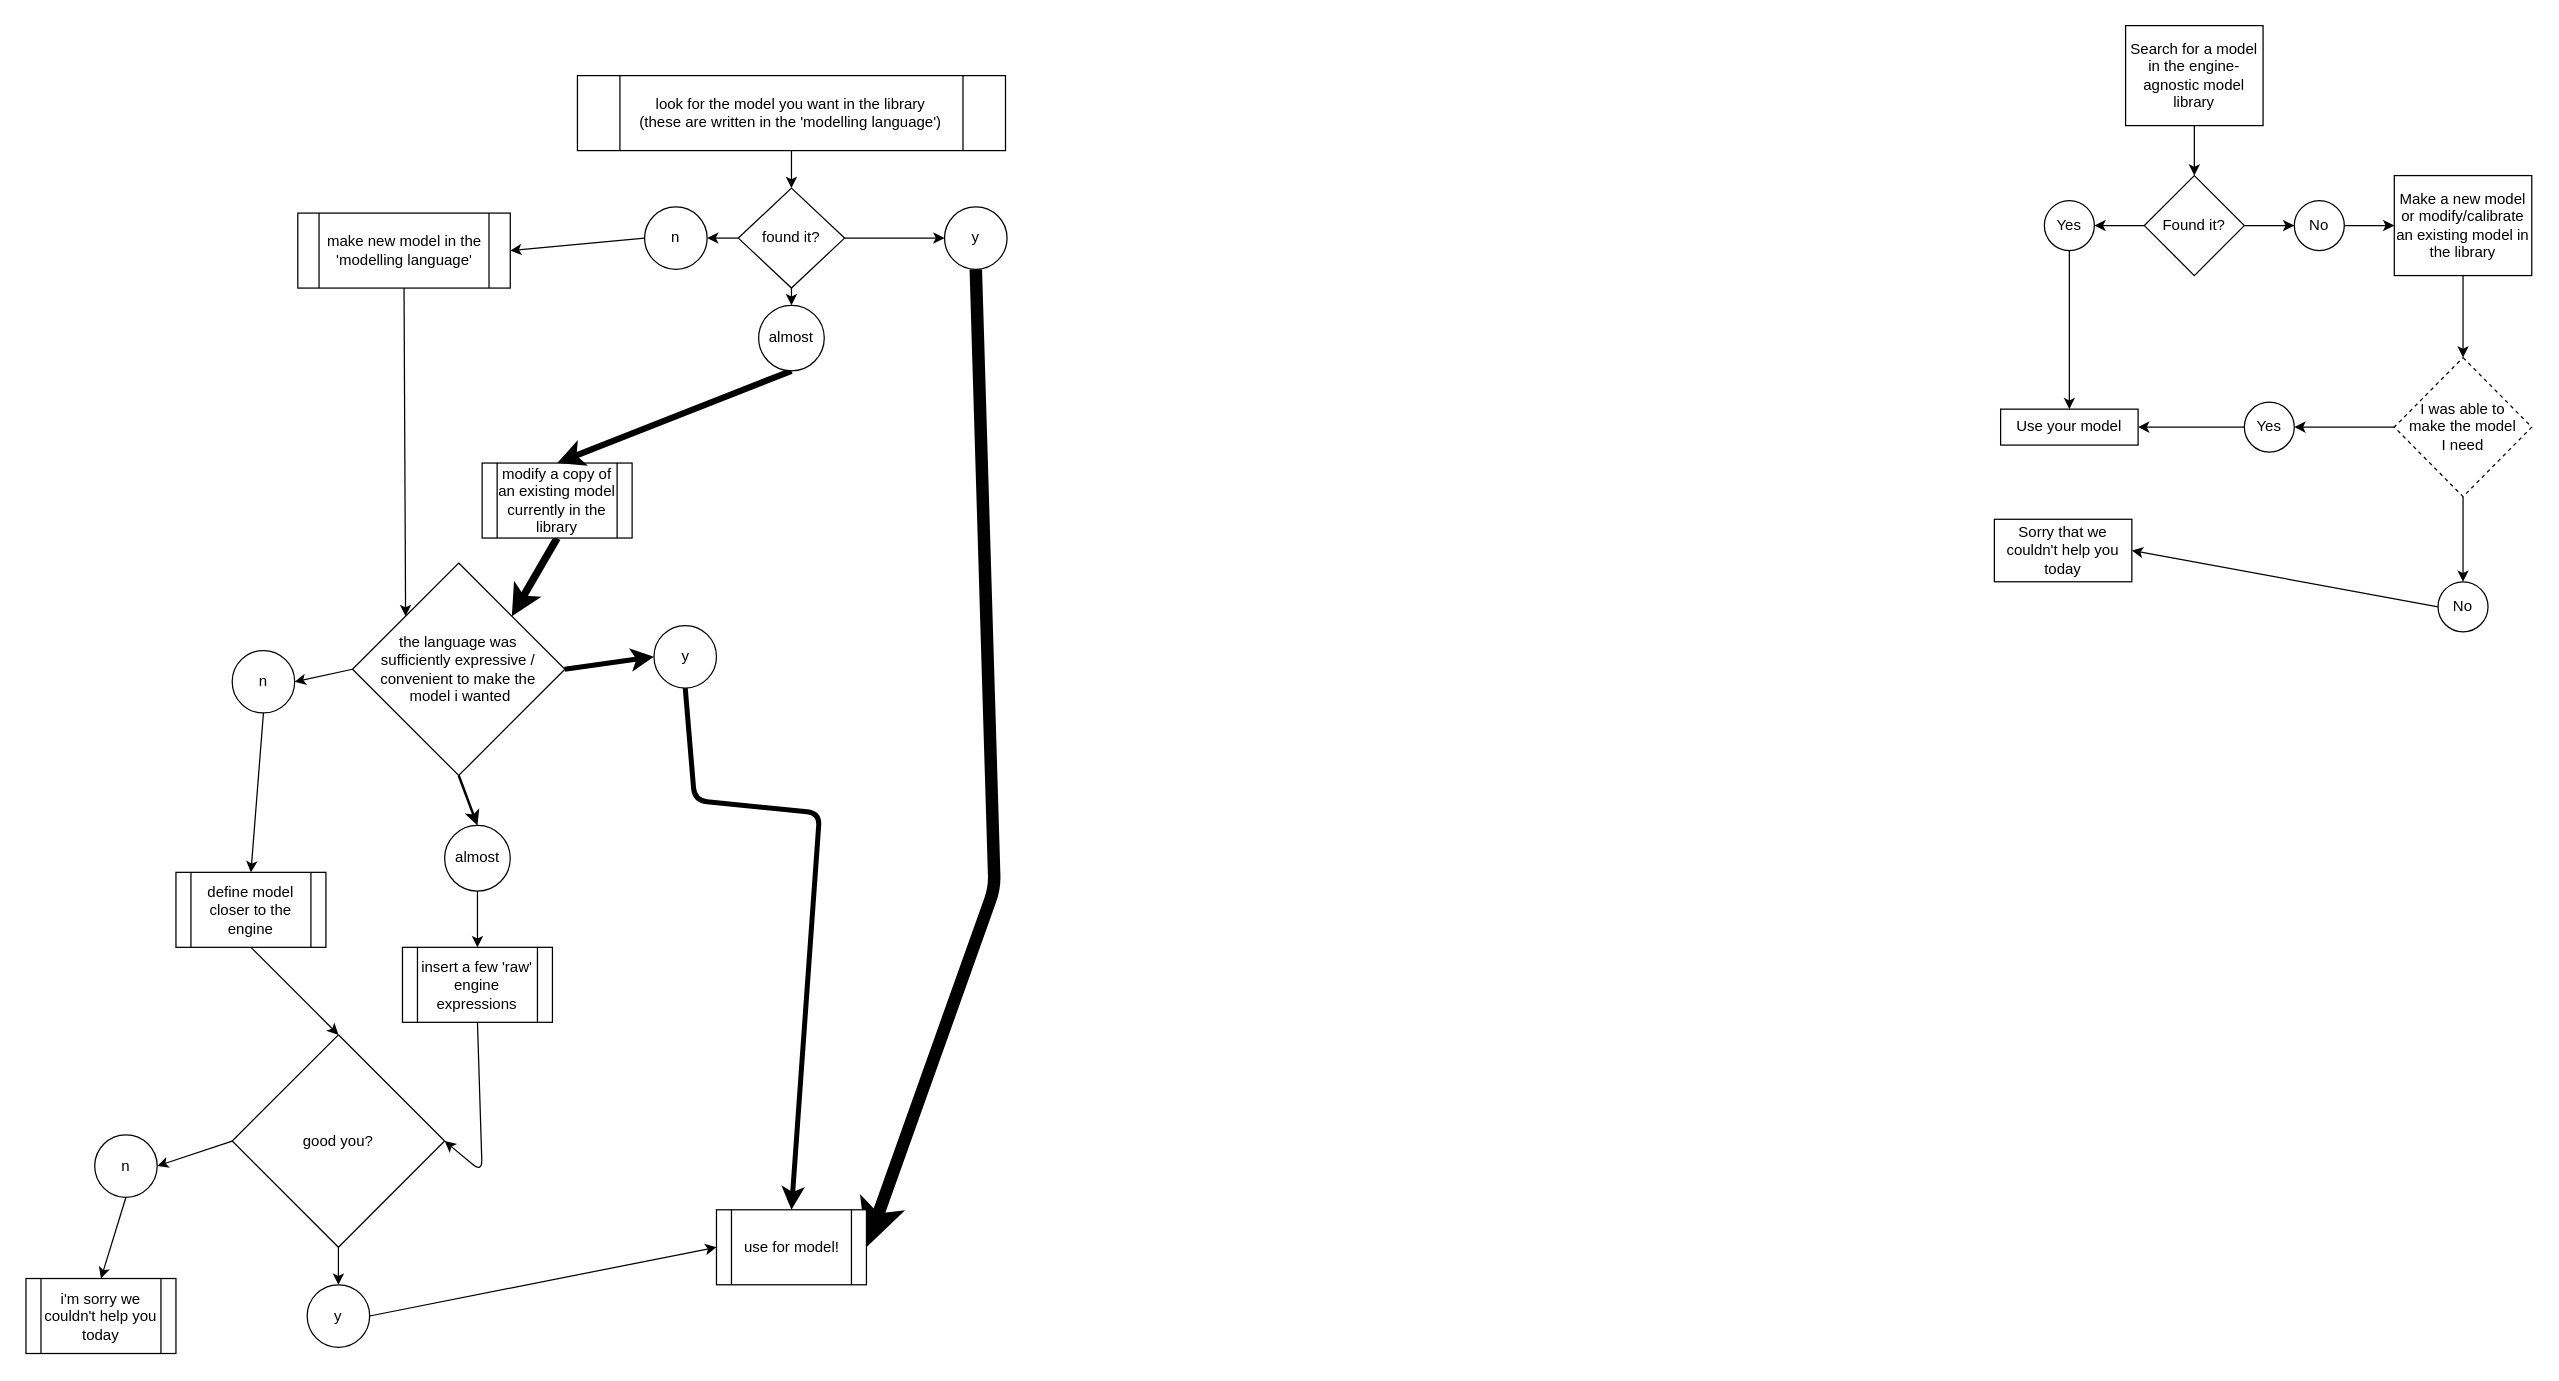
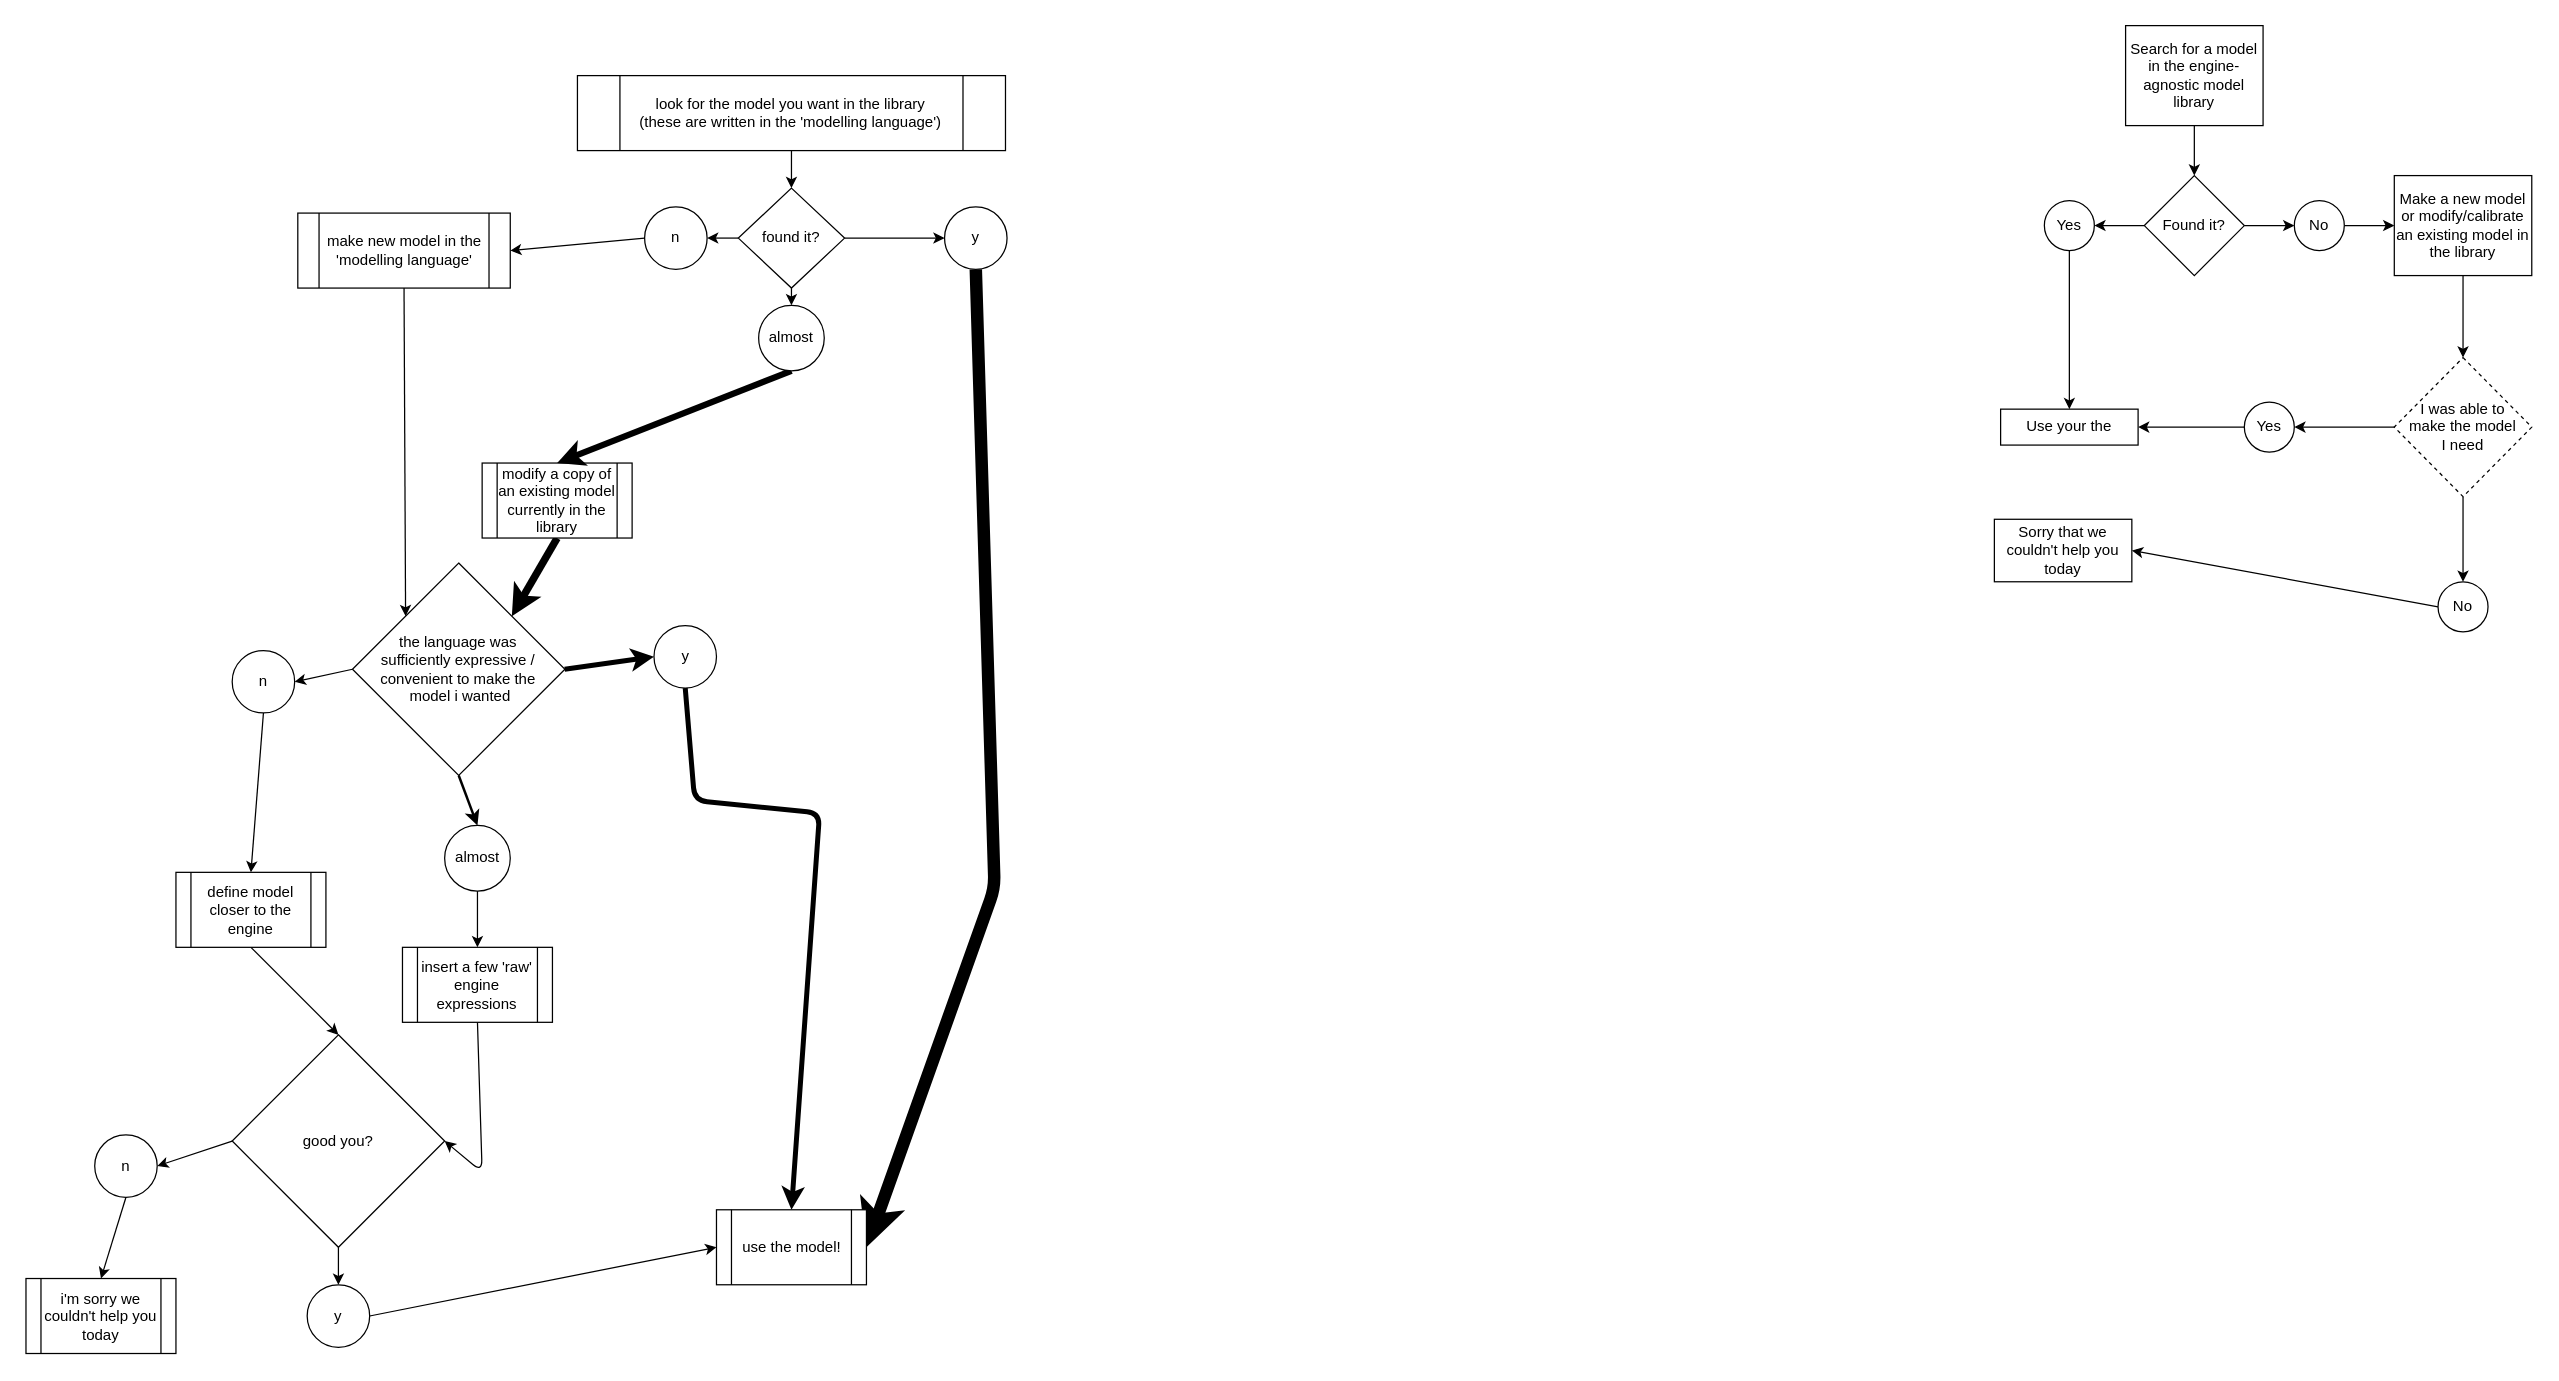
node "Use your model": label "Use your model" -> "Use your the"
node "use for model!": label "use for model!" -> "use the model!"
